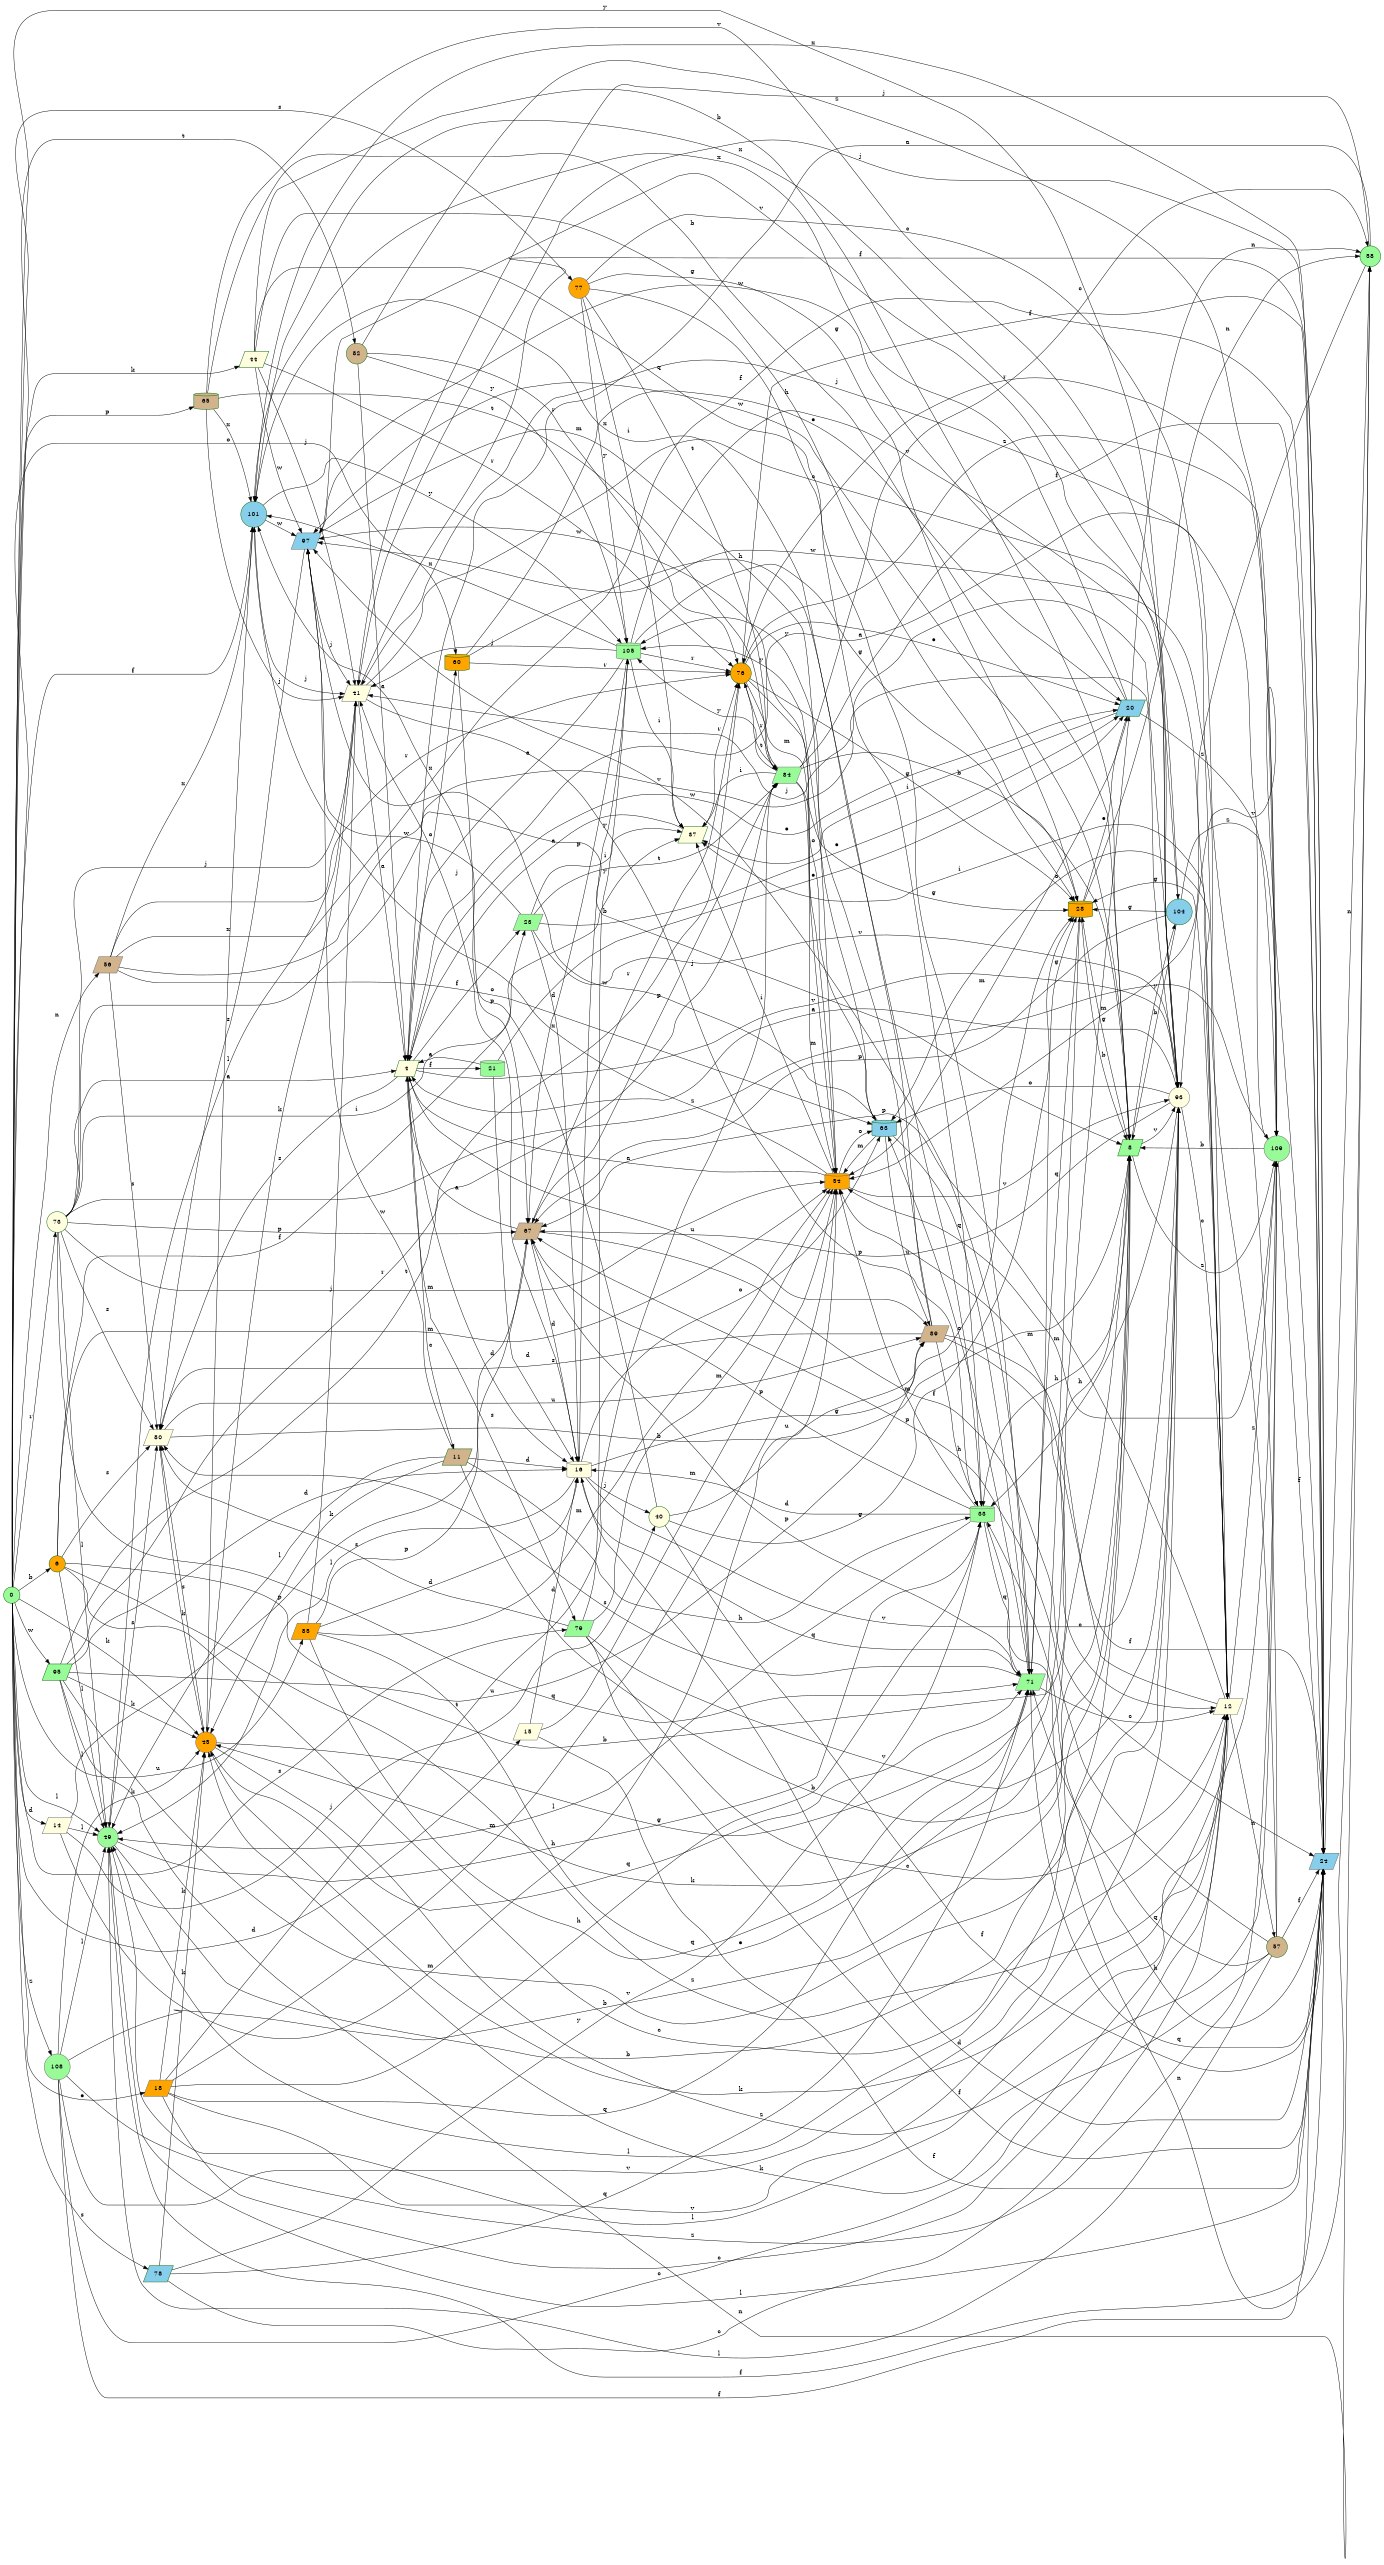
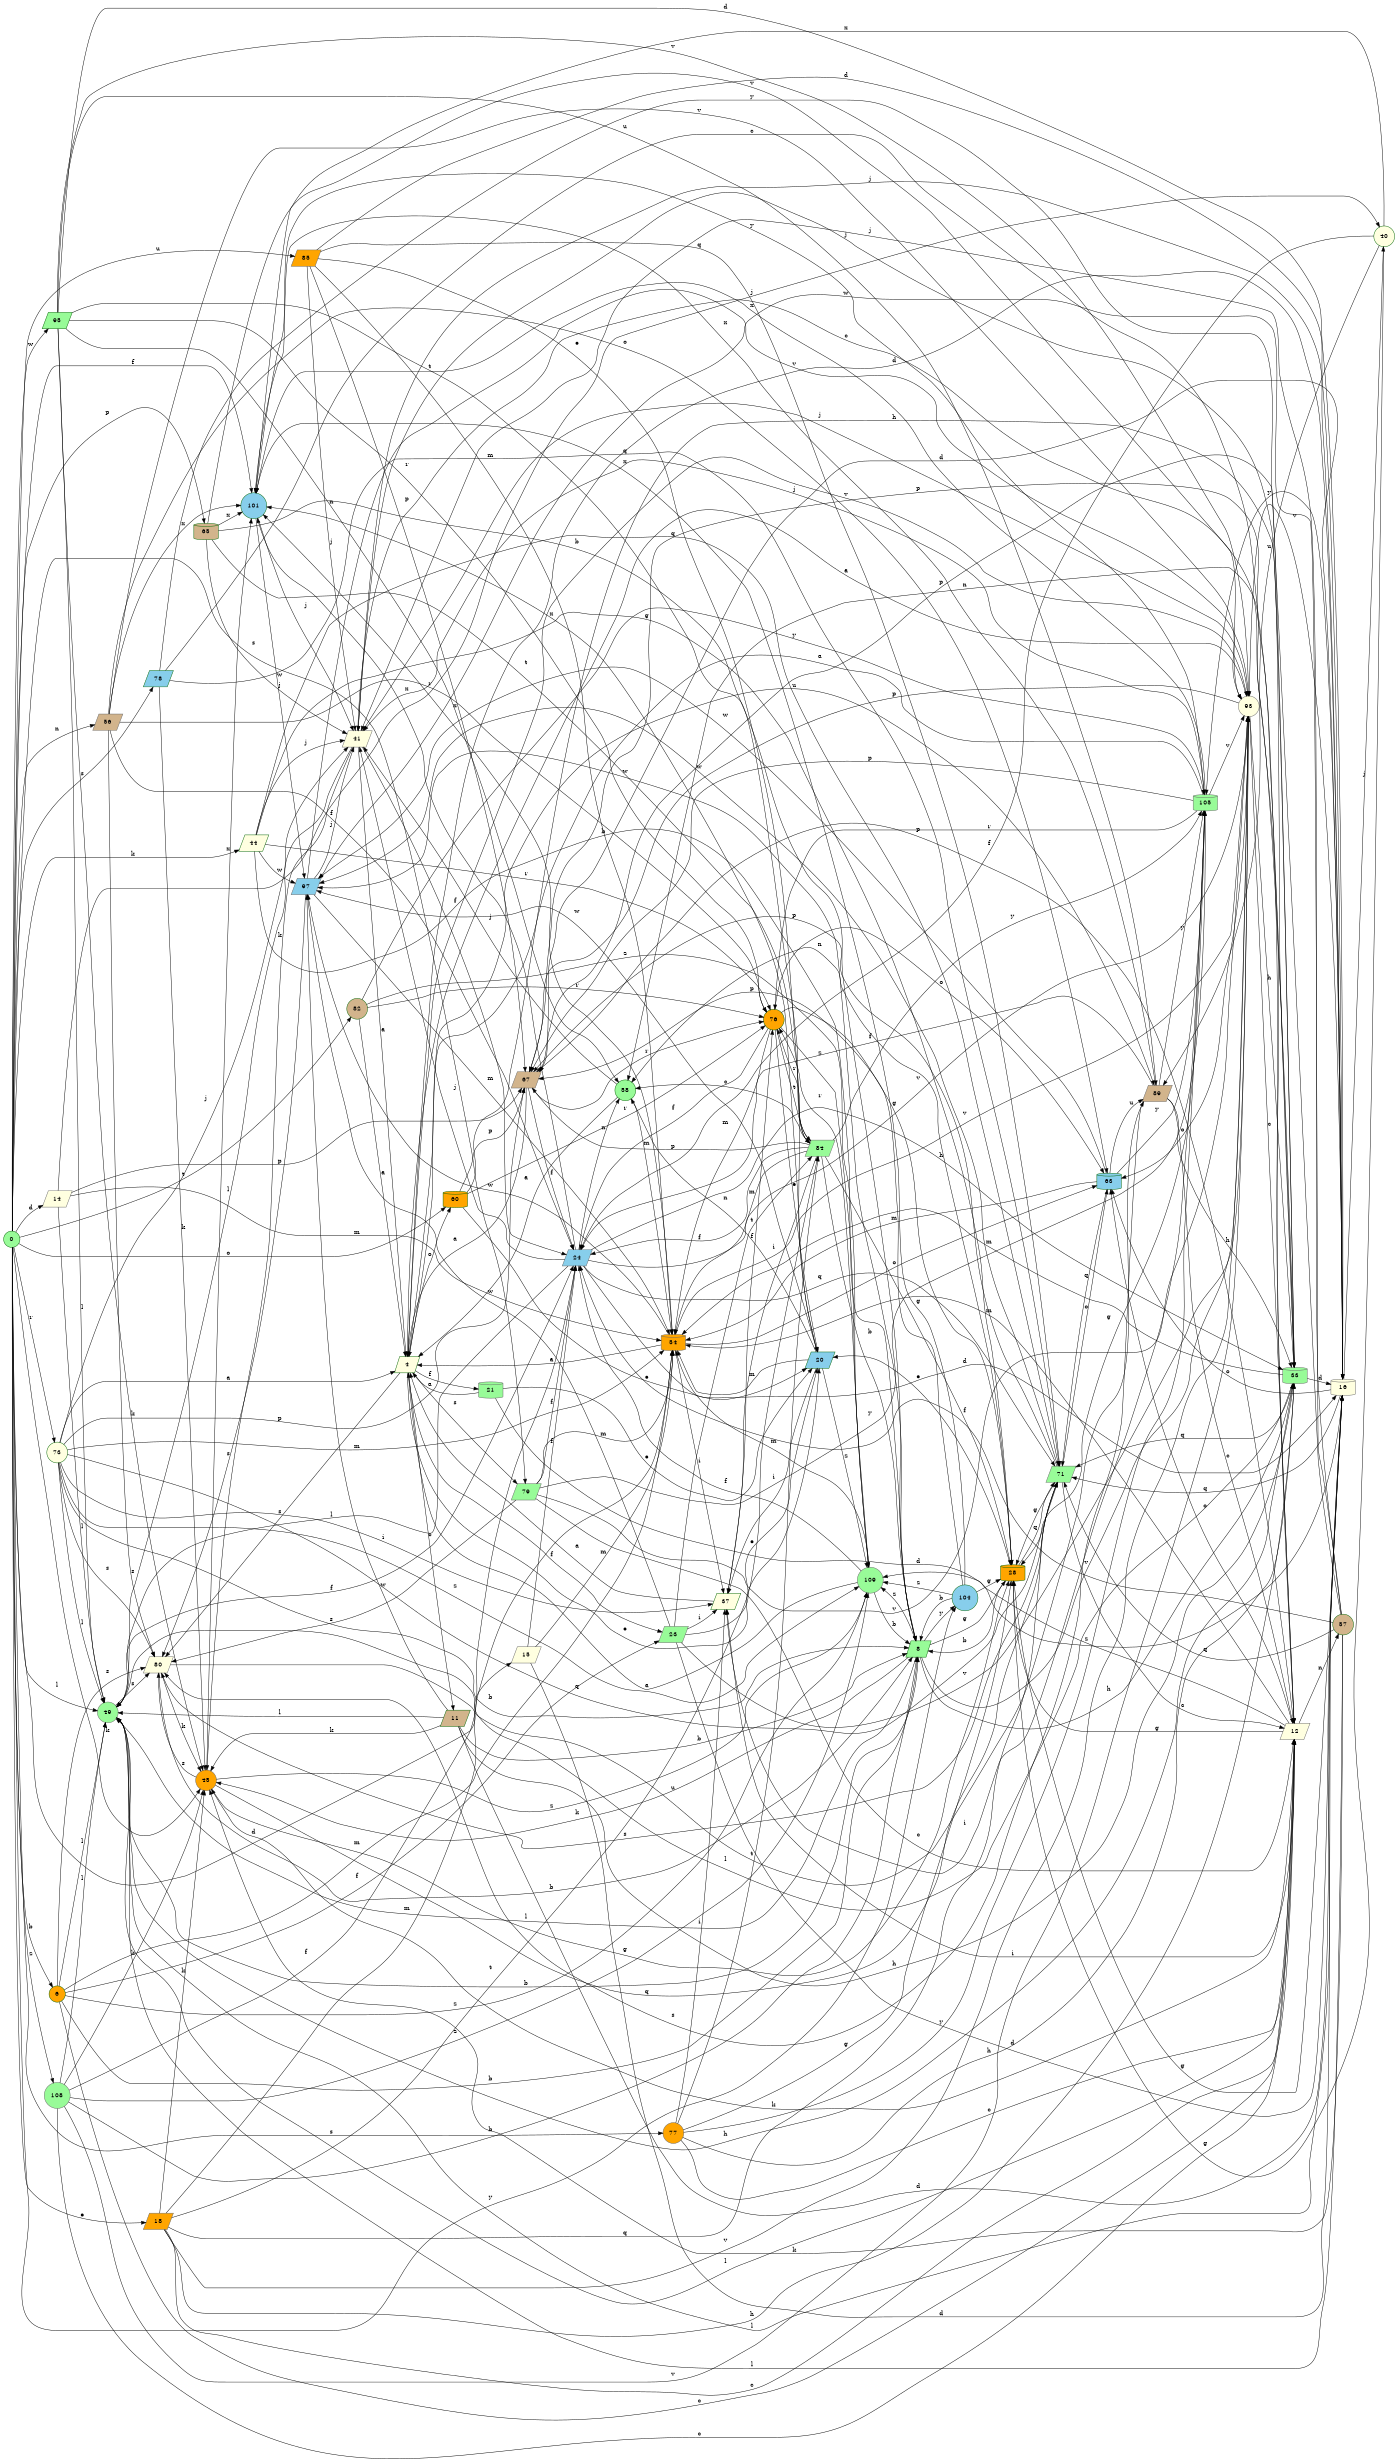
edge "37" -> "76": label "r" -> "f"
edge "41" -> "33": reversed
edge "67" -> "16": reversed
